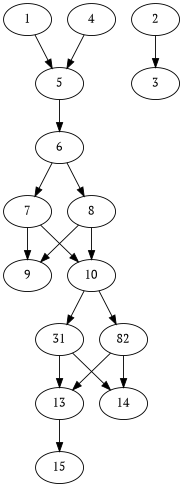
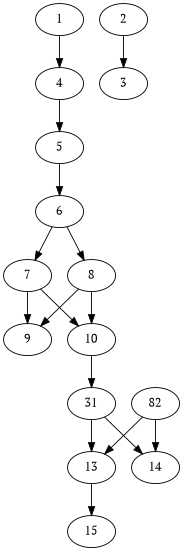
edge "1" -> "5": now "1" -> "4"
edge "10" -> "82": removed
